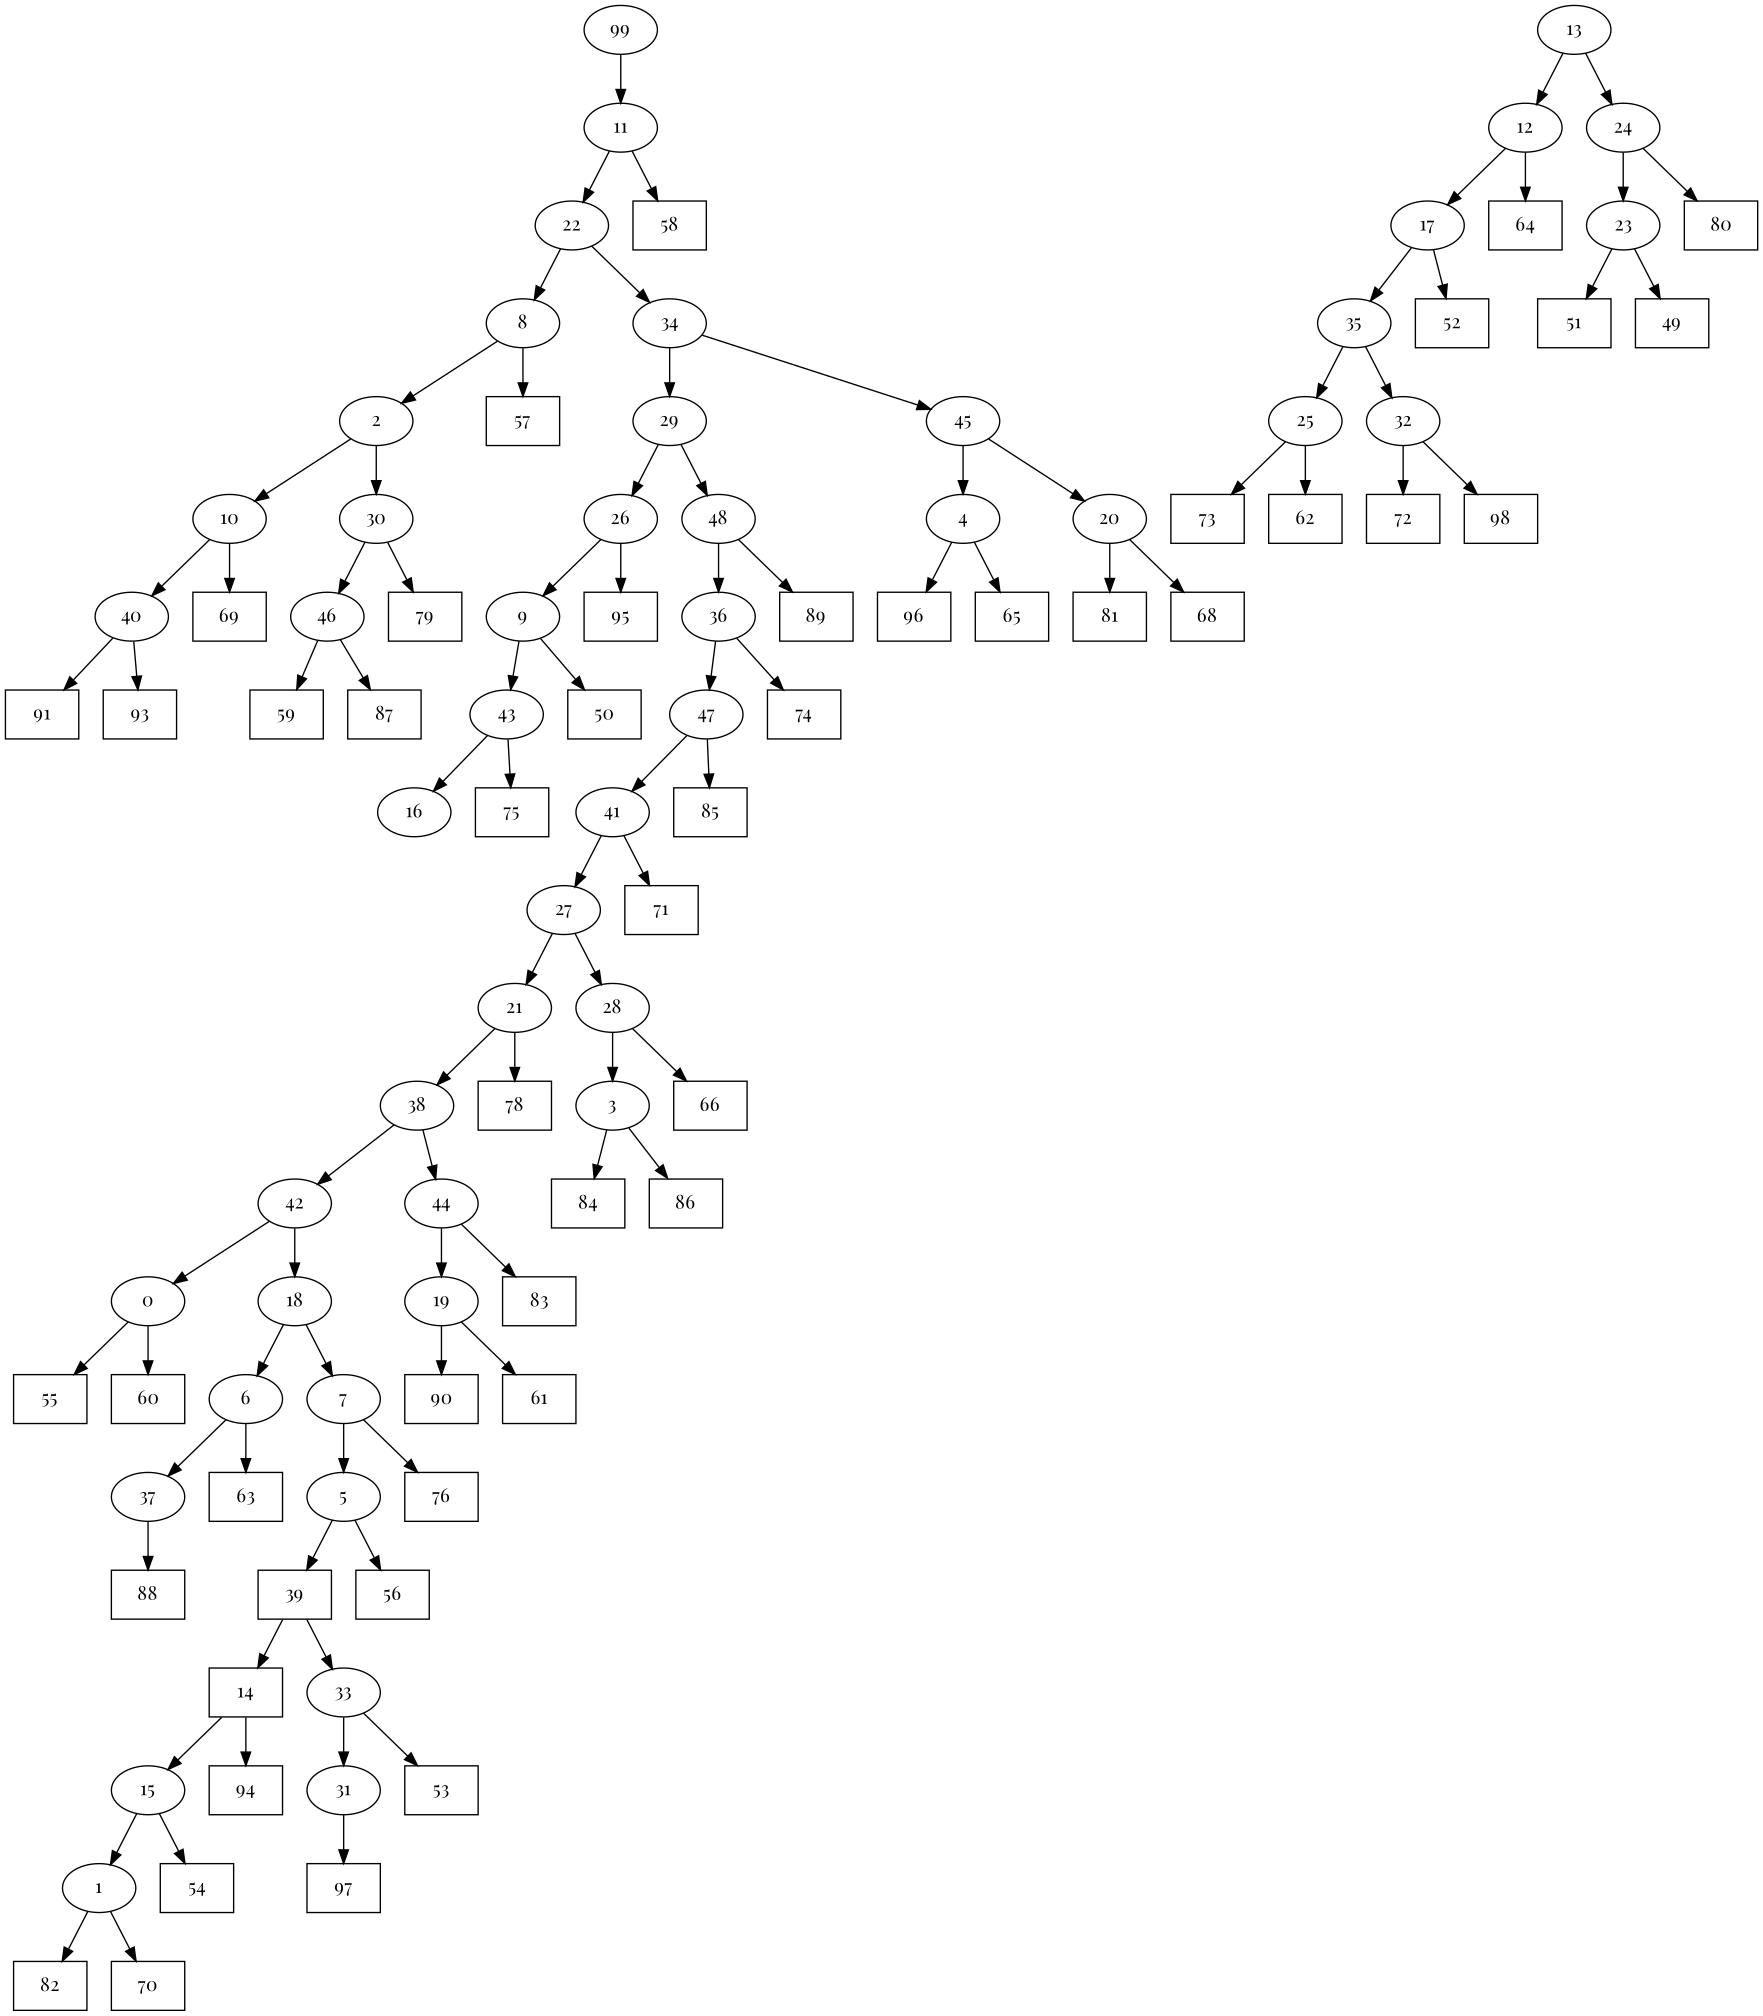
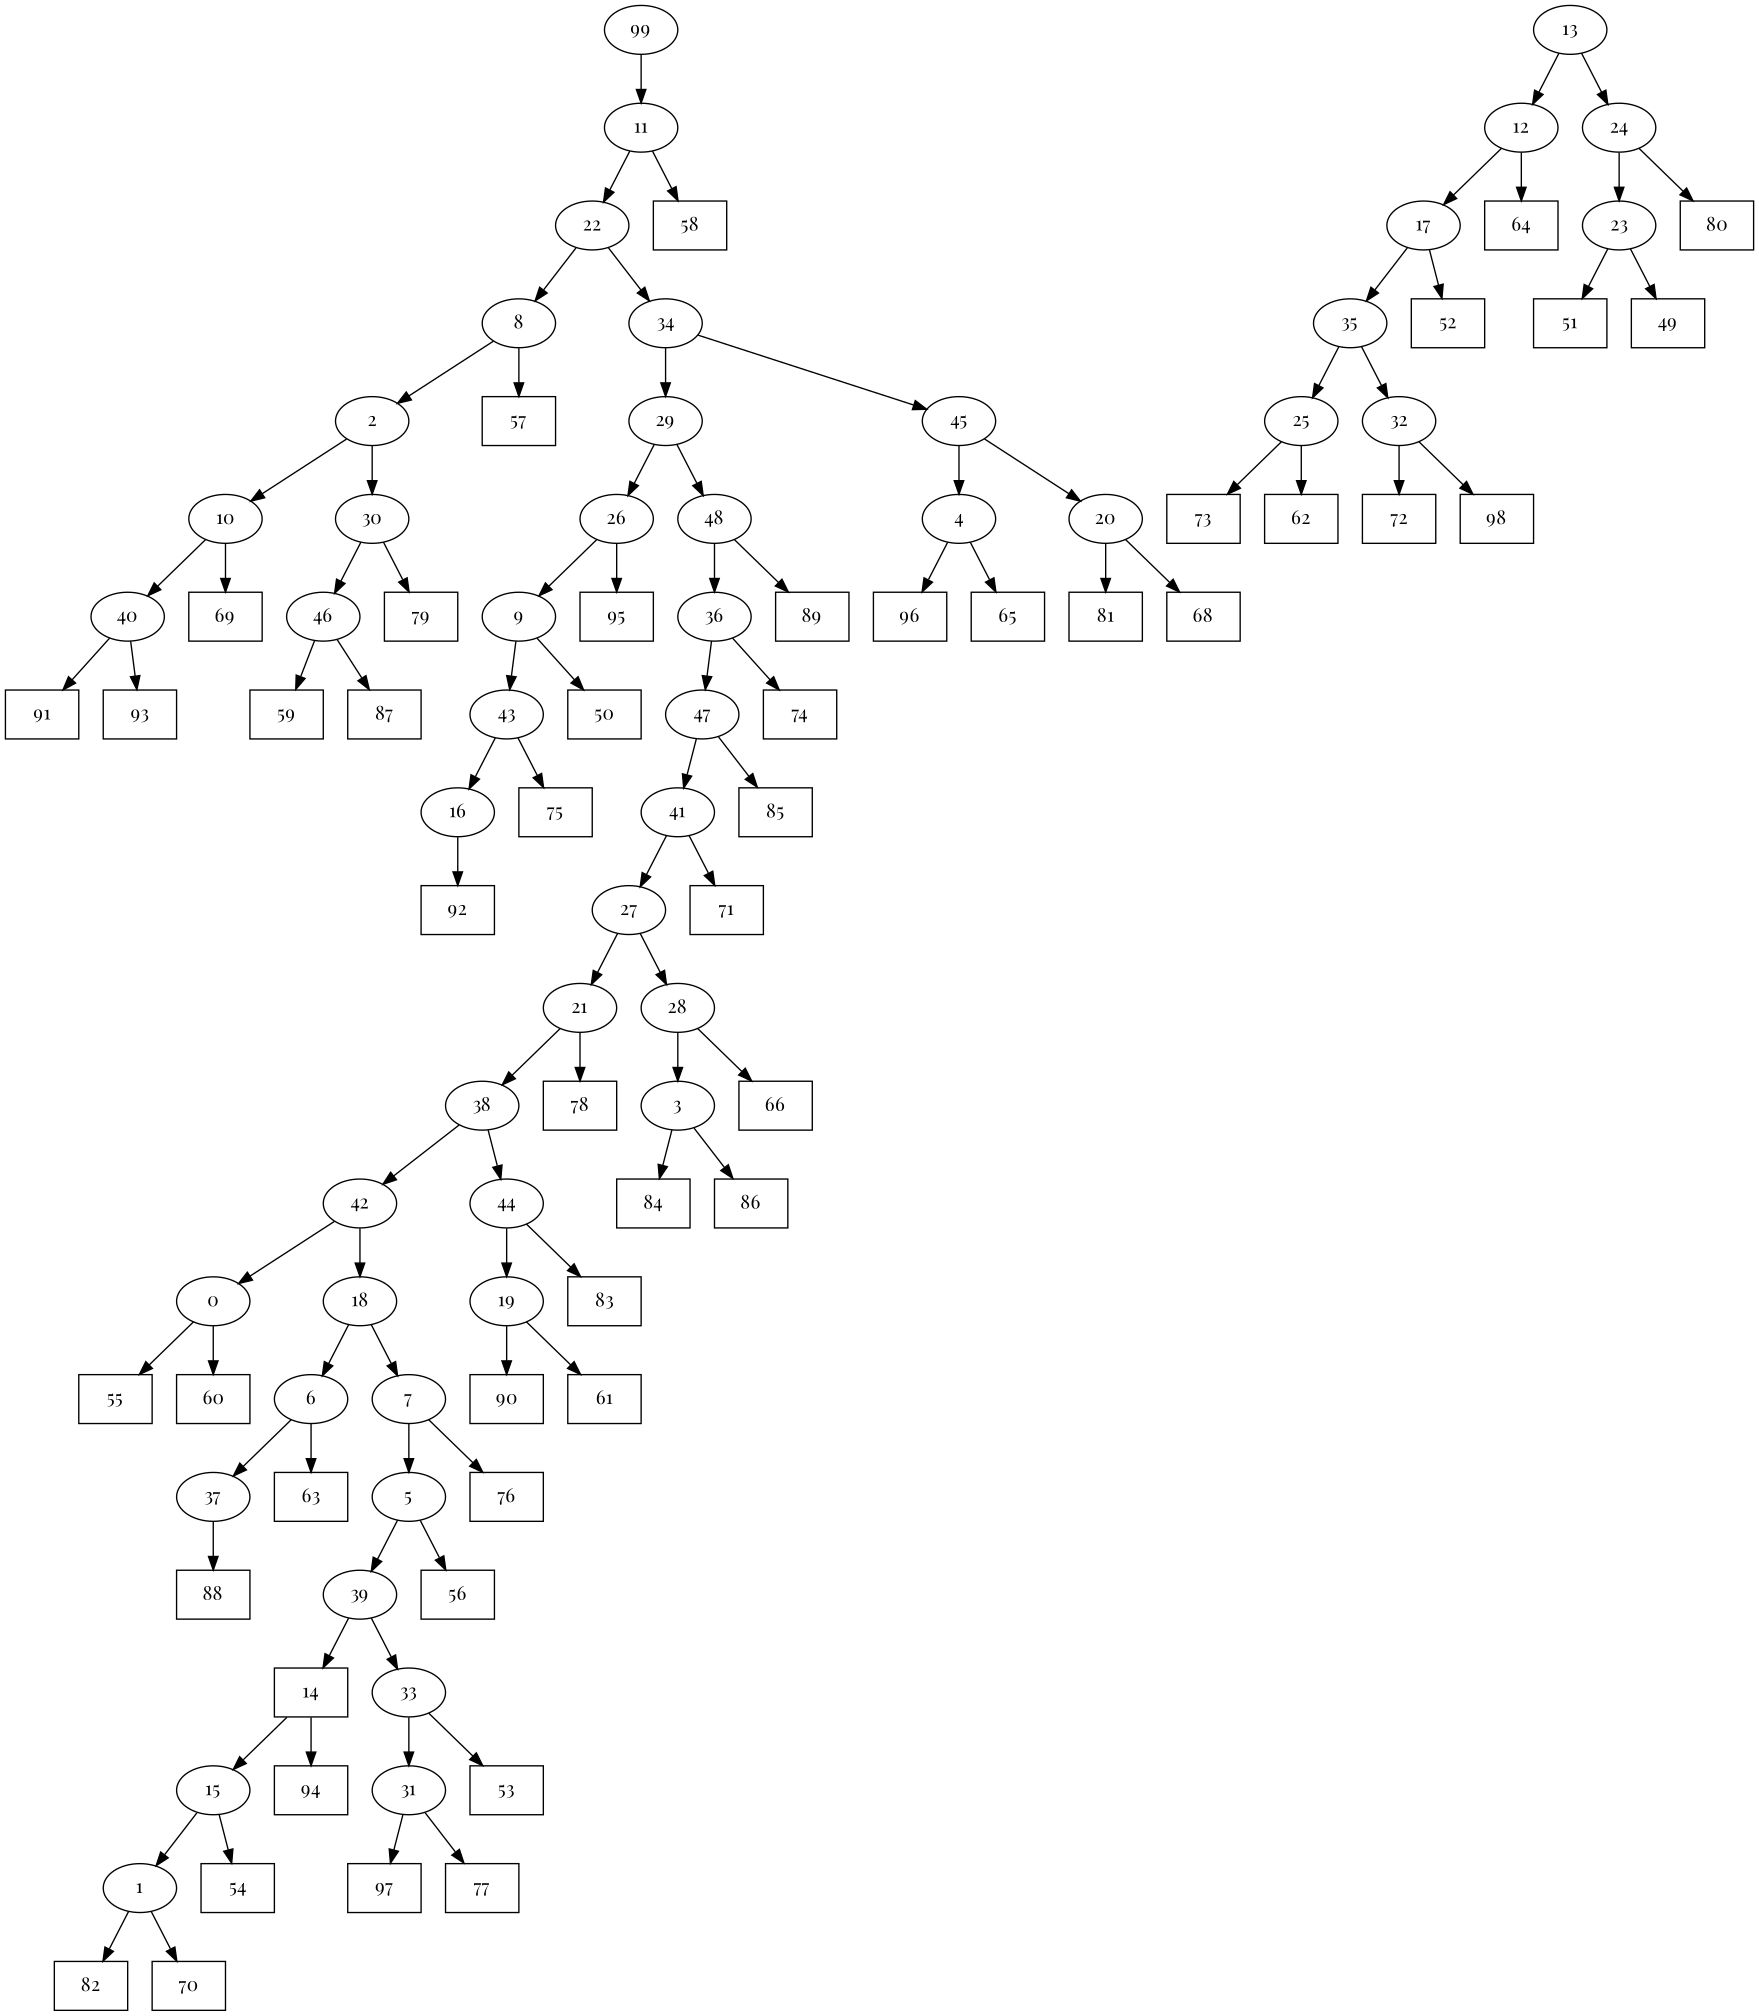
node "92": added
node "39": shape box -> ellipse
node "77": added
